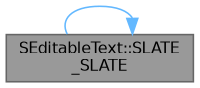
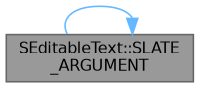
node "SEditableText::SLATE _SLATE": label "SEditableText::SLATE _SLATE" -> "SEditableText::SLATE _ARGUMENT"
